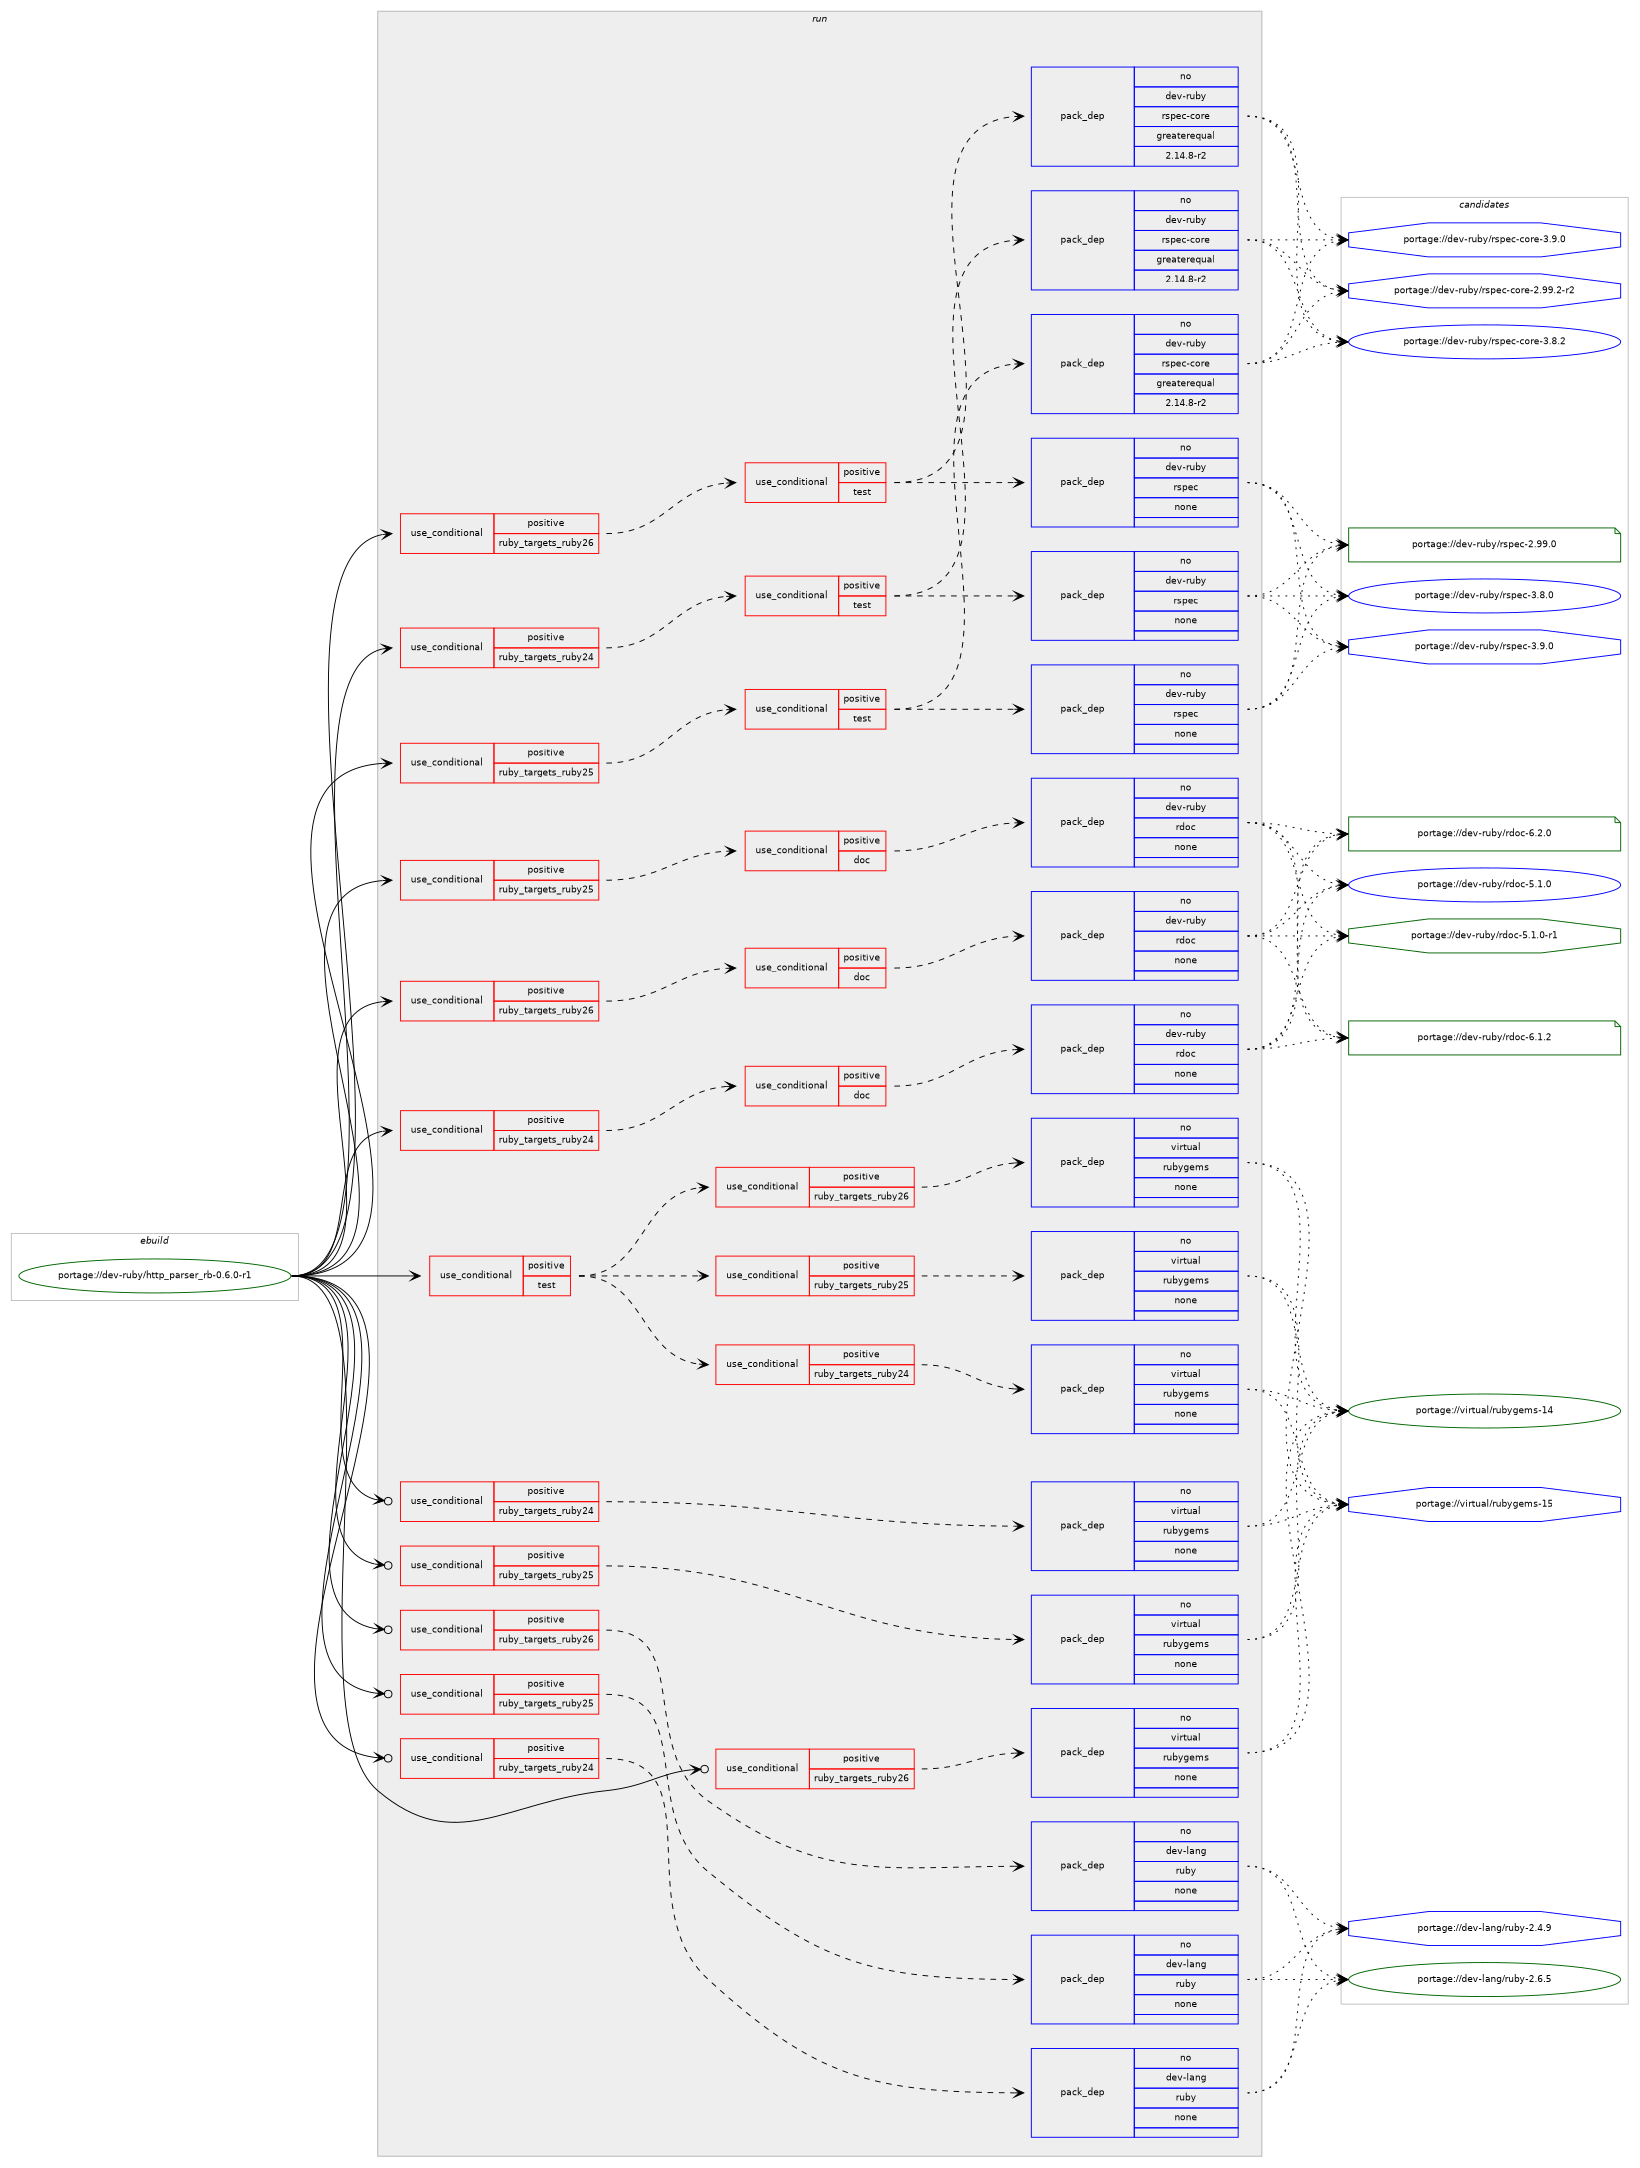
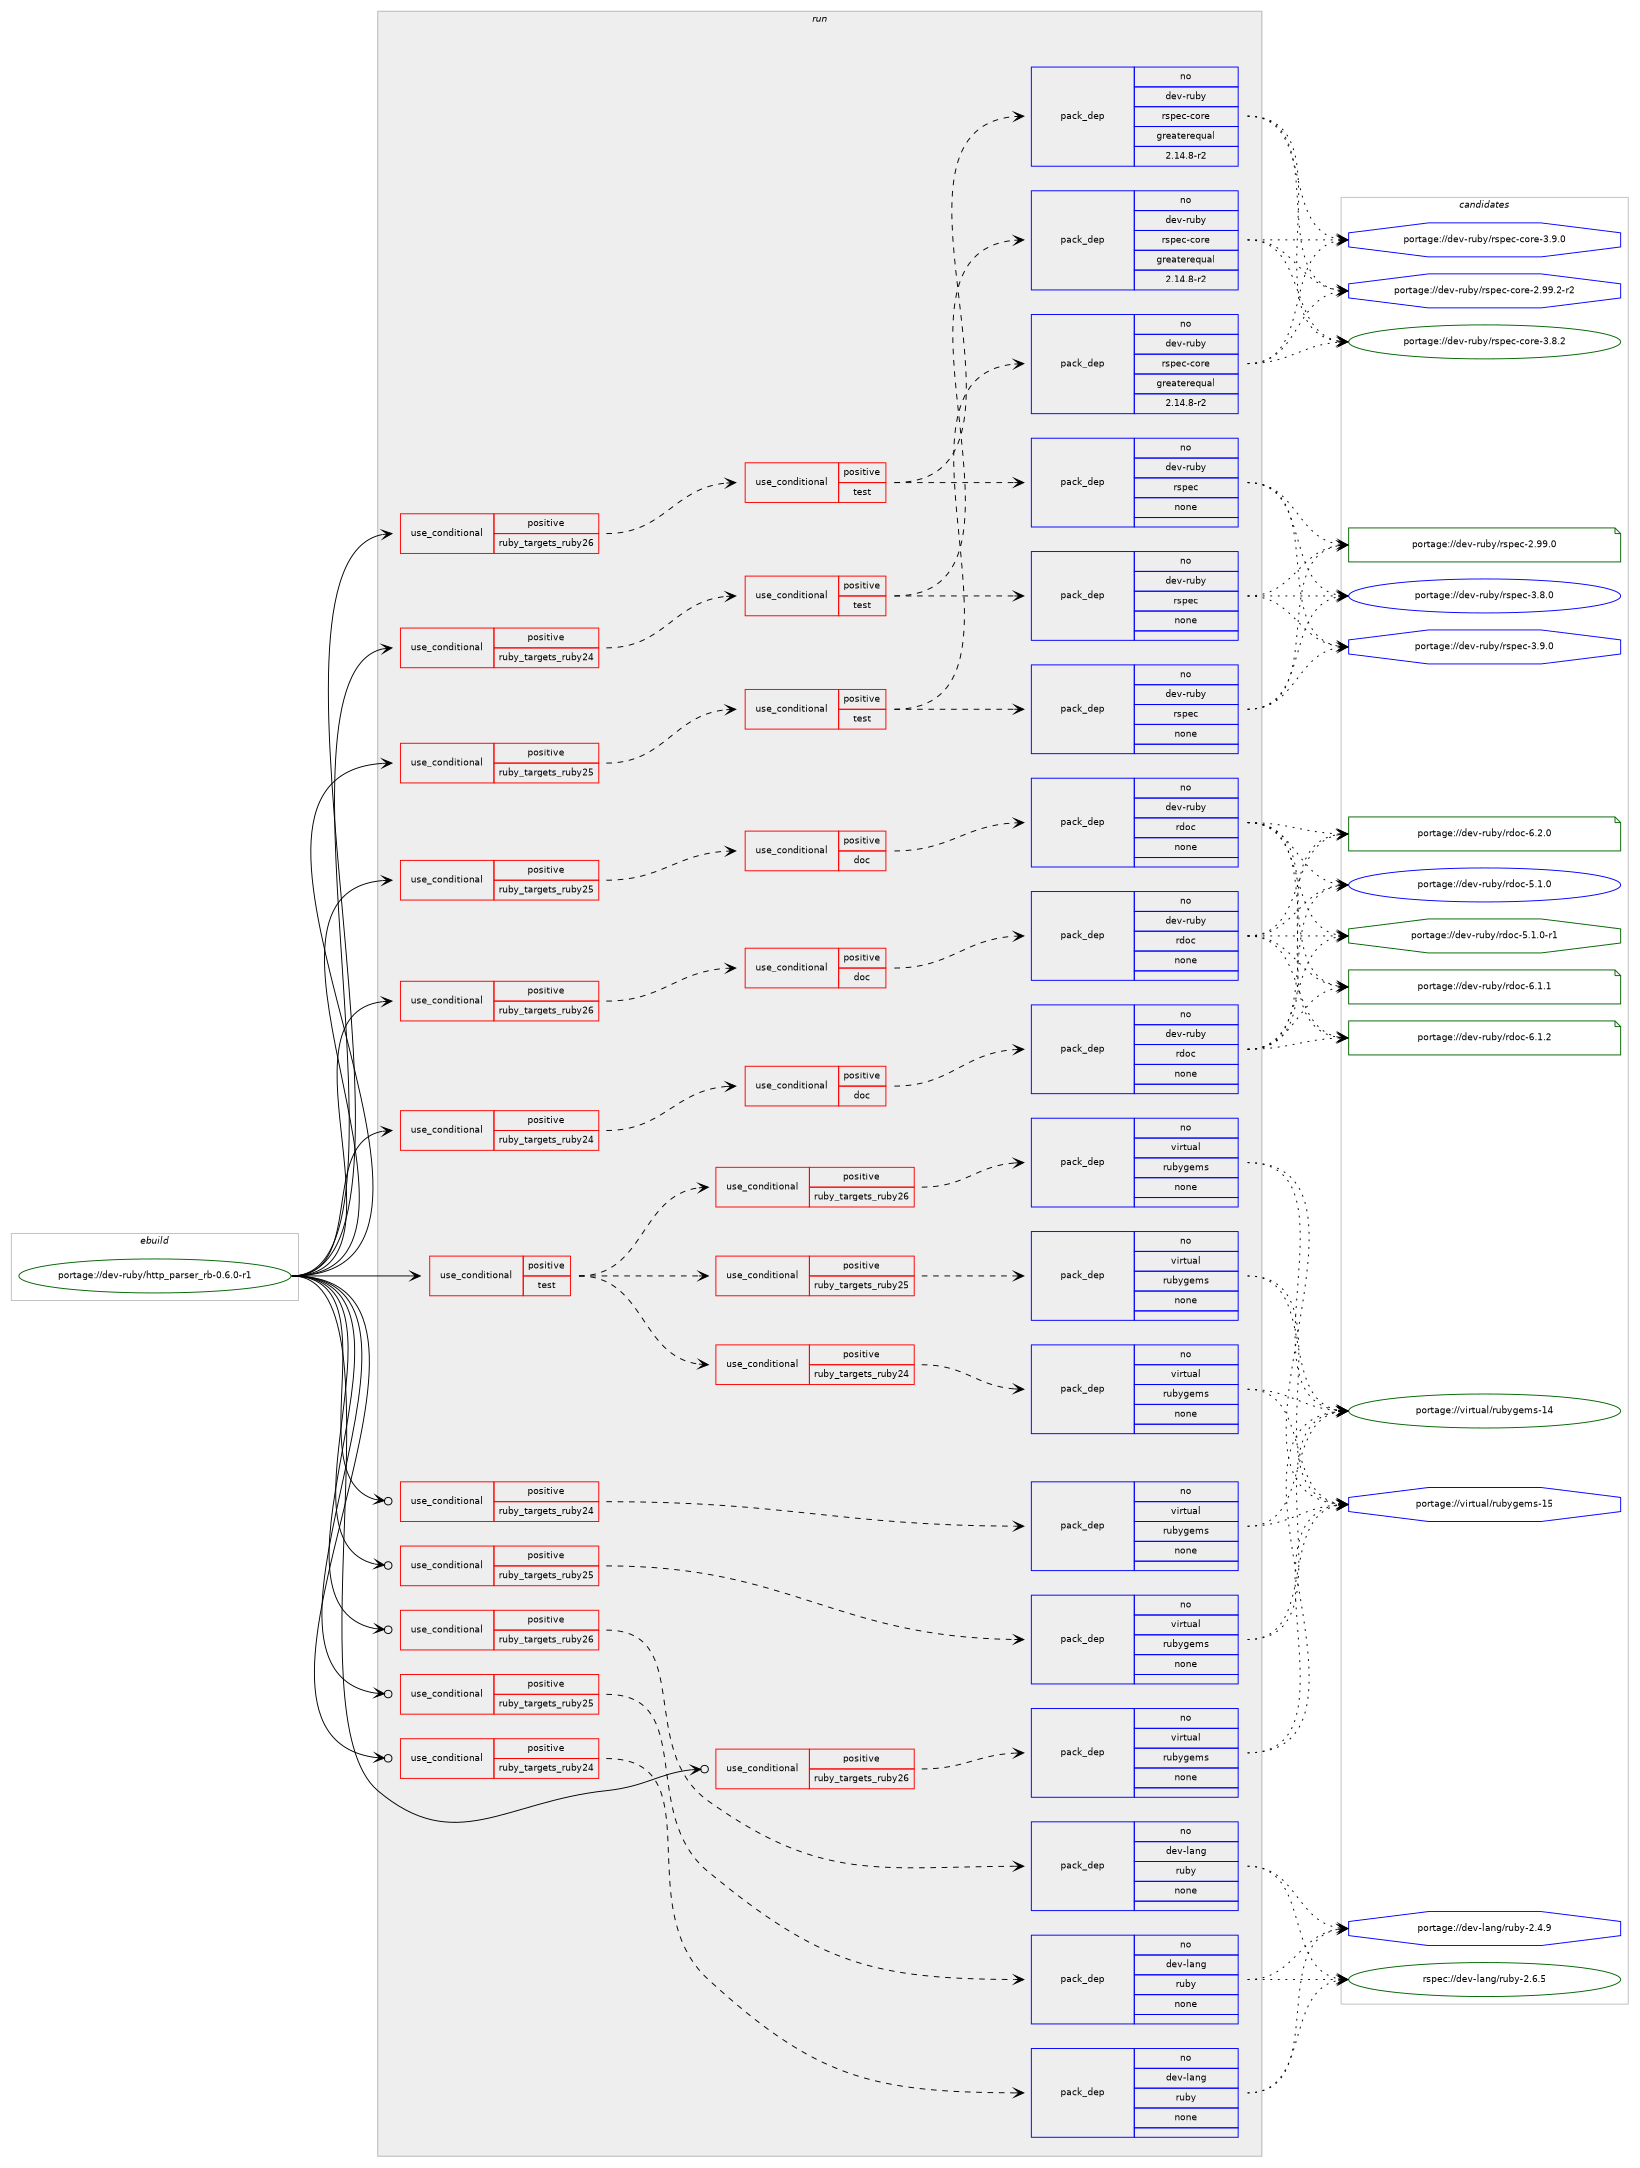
node "portage://dev-ruby/rspec-core-3.8.2": color blue -> darkgreen
node "portage://dev-ruby/rdoc-6.1.1": added
node "portage://dev-lang/ruby-2.6.5": label "portage://dev-lang/ruby-2.6.5" -> "rspec://dev-lang/ruby-2.6.5"
